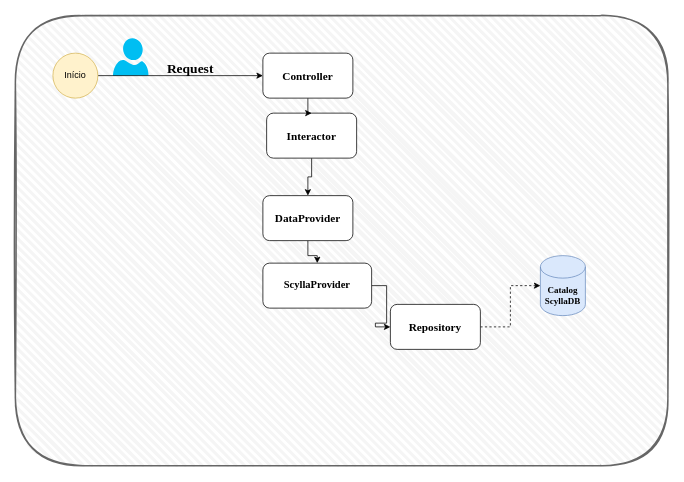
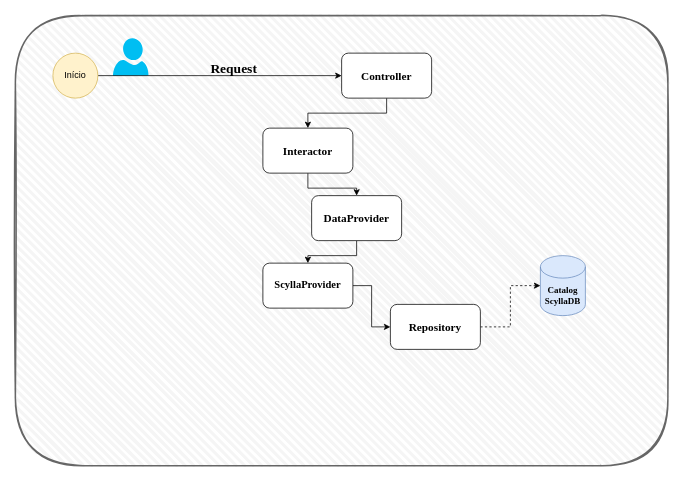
node "Controller": moved (308, 75) -> (387, 75)
node "Interactor": moved (312, 135) -> (308, 150)
node "DataProvider": moved (308, 218) -> (357, 218)
node "ScyllaProvider": size 109x45 -> 90x45
